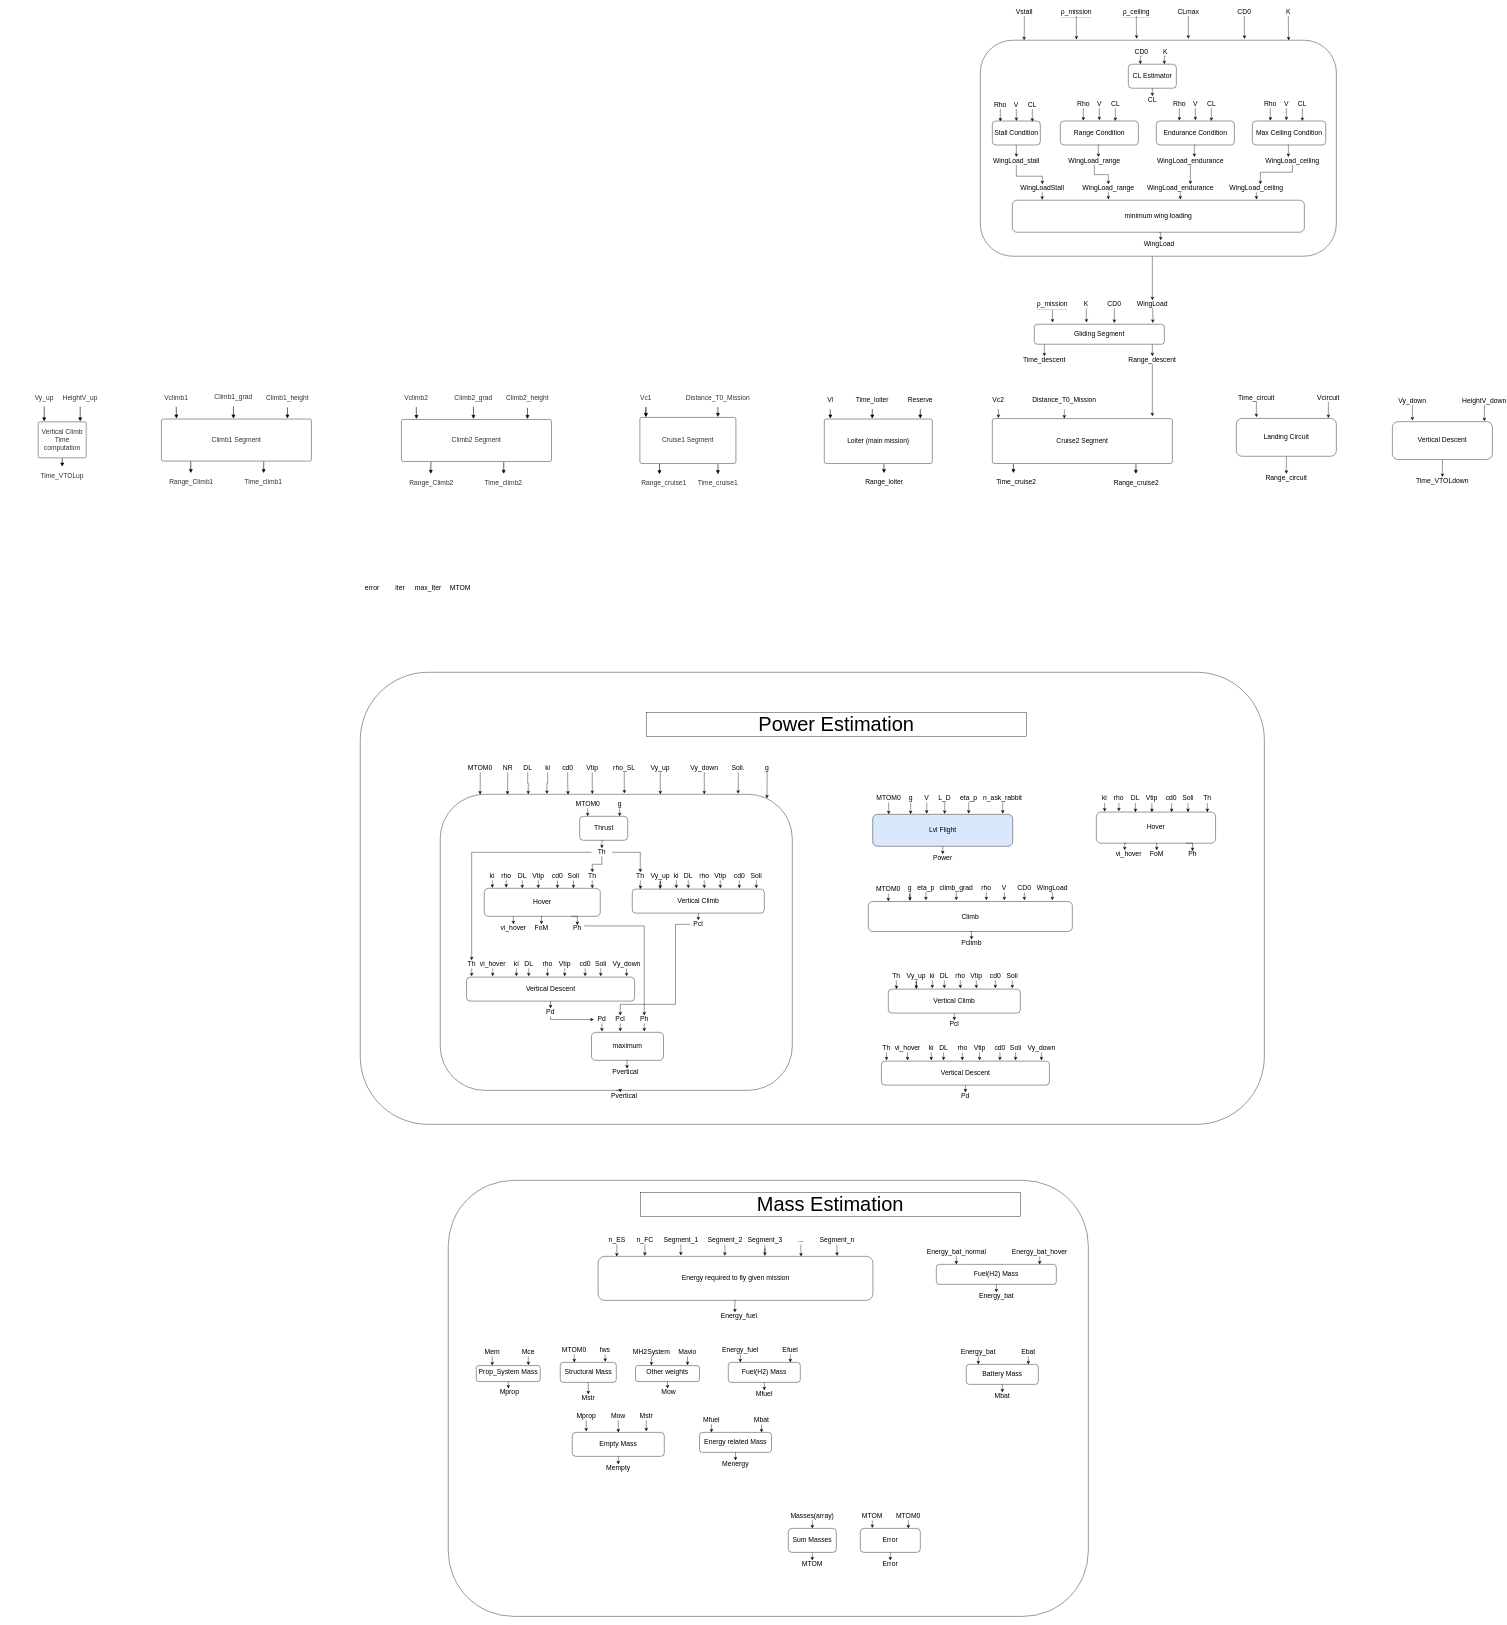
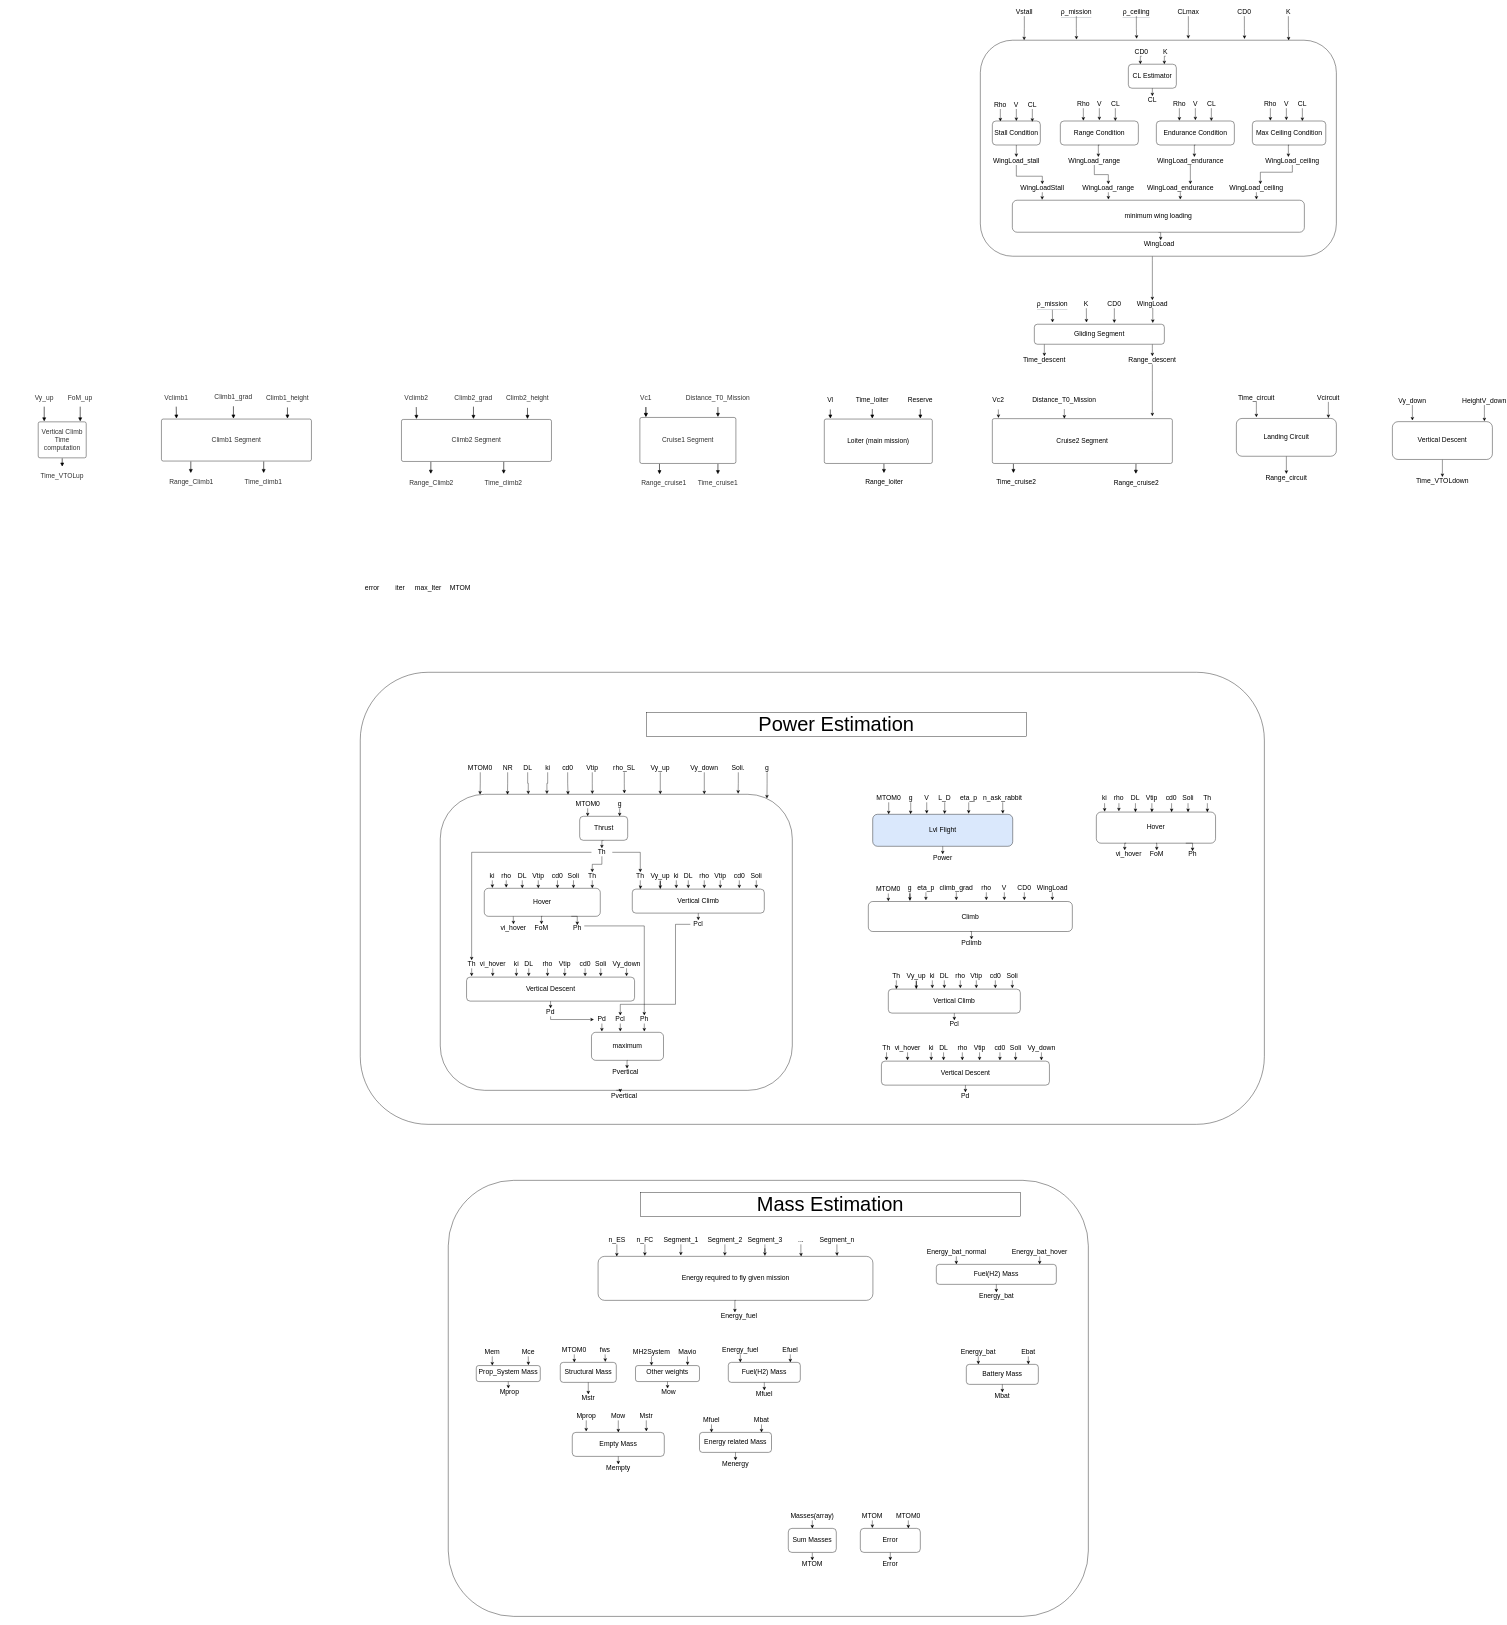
node "HeightV_up": label "HeightV_up" -> "FoM_up"
